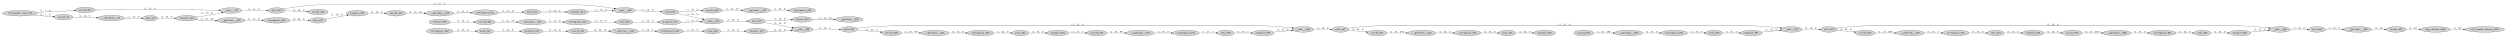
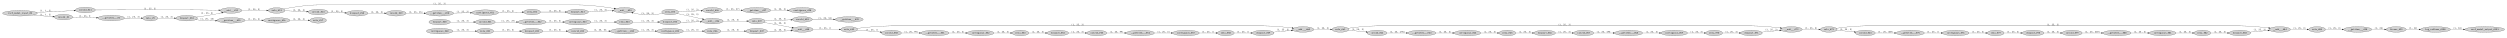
edge "__add___#24" -> "relu_#25": reversed
edge "relu_#17" -> "dropout_#18": now "conv1d_#14" -> "dropout_#18"
edge "dropout_#66" -> "conv1d_#67": added, label "(1, 25, 3)"
